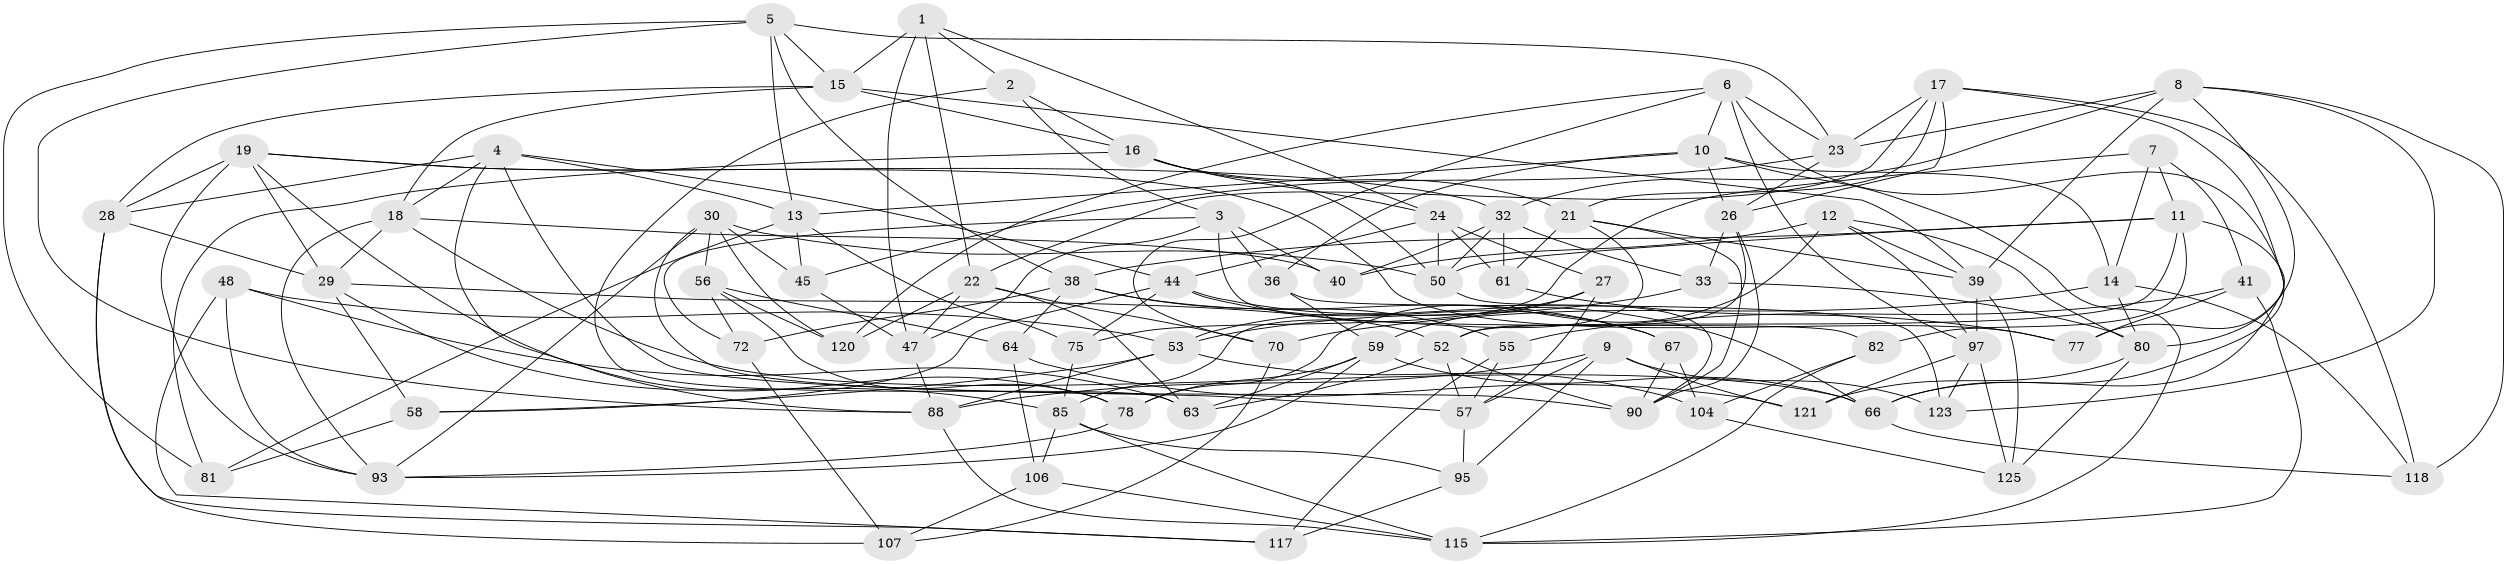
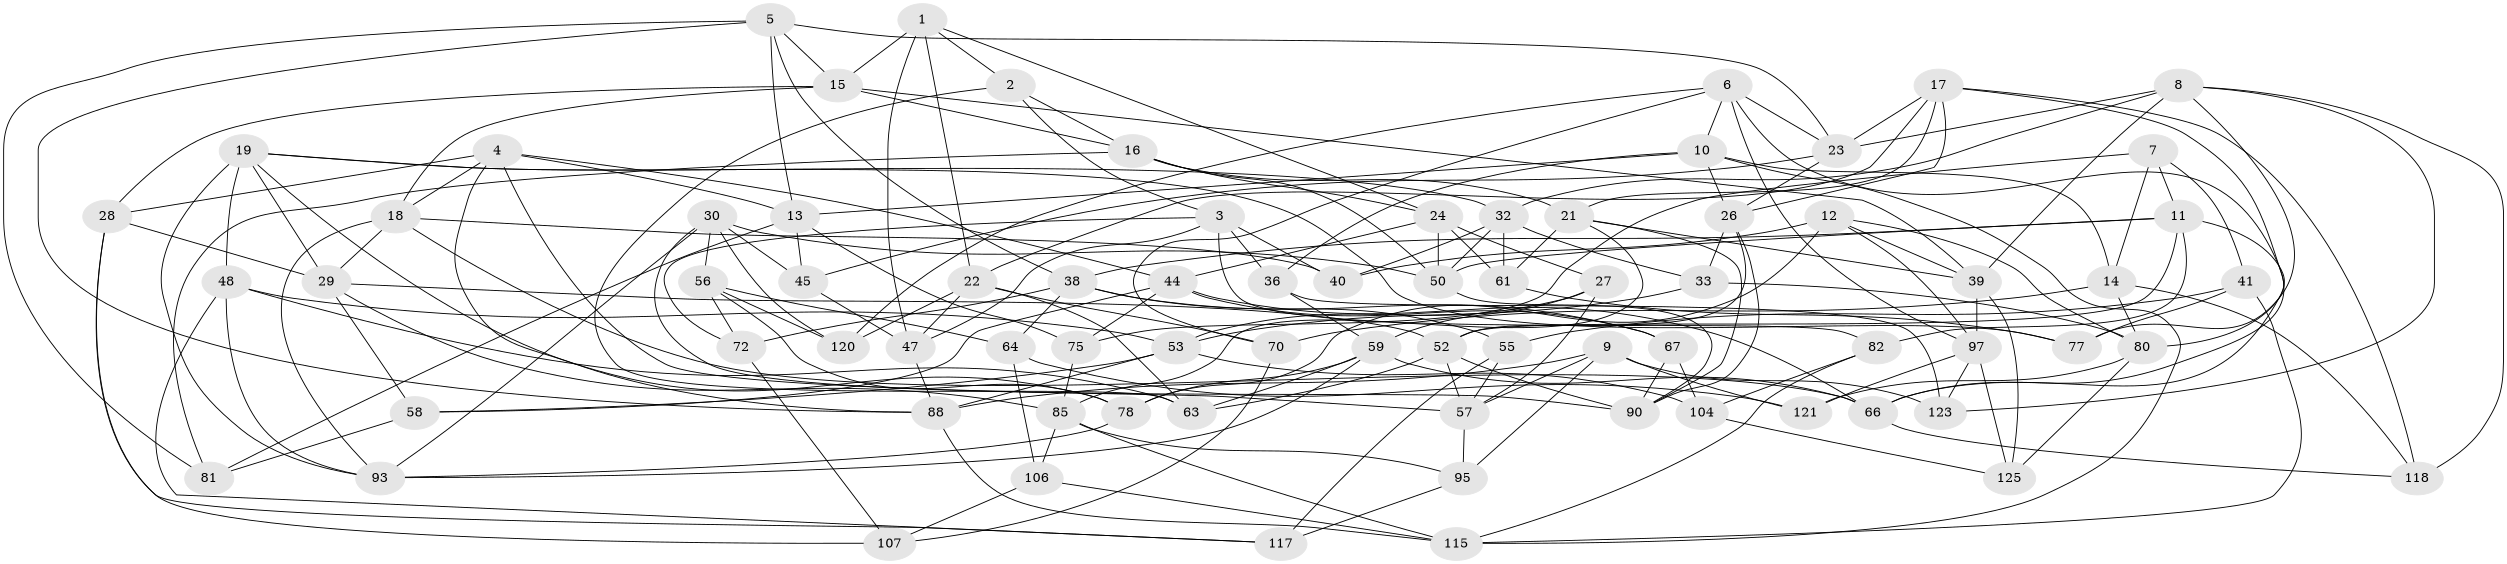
edge "19" -- "28": now "19" -- "48"
